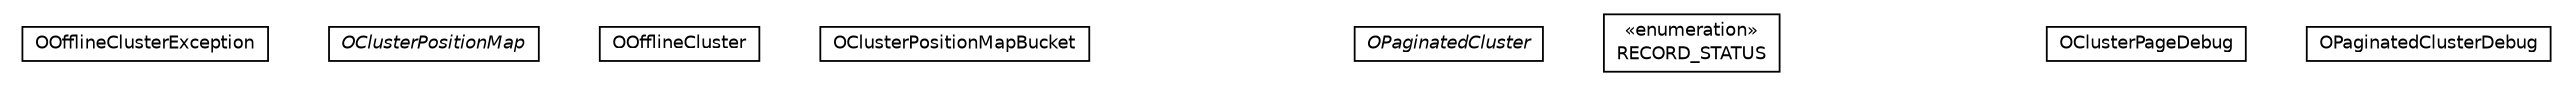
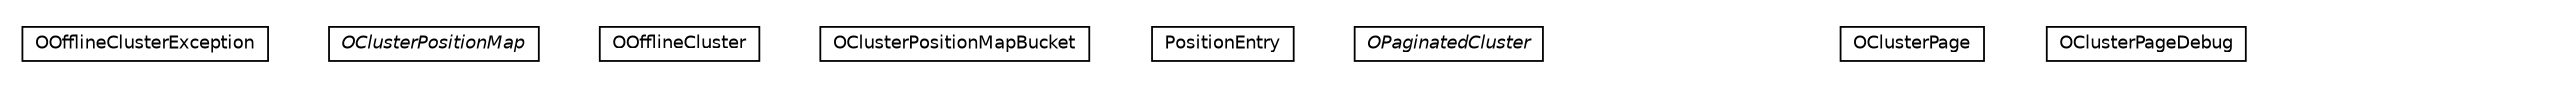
node "PositionEntry": added
node "RECORD_STATUS": removed
node "OClusterPage": added
node "OPaginatedClusterDebug": removed
